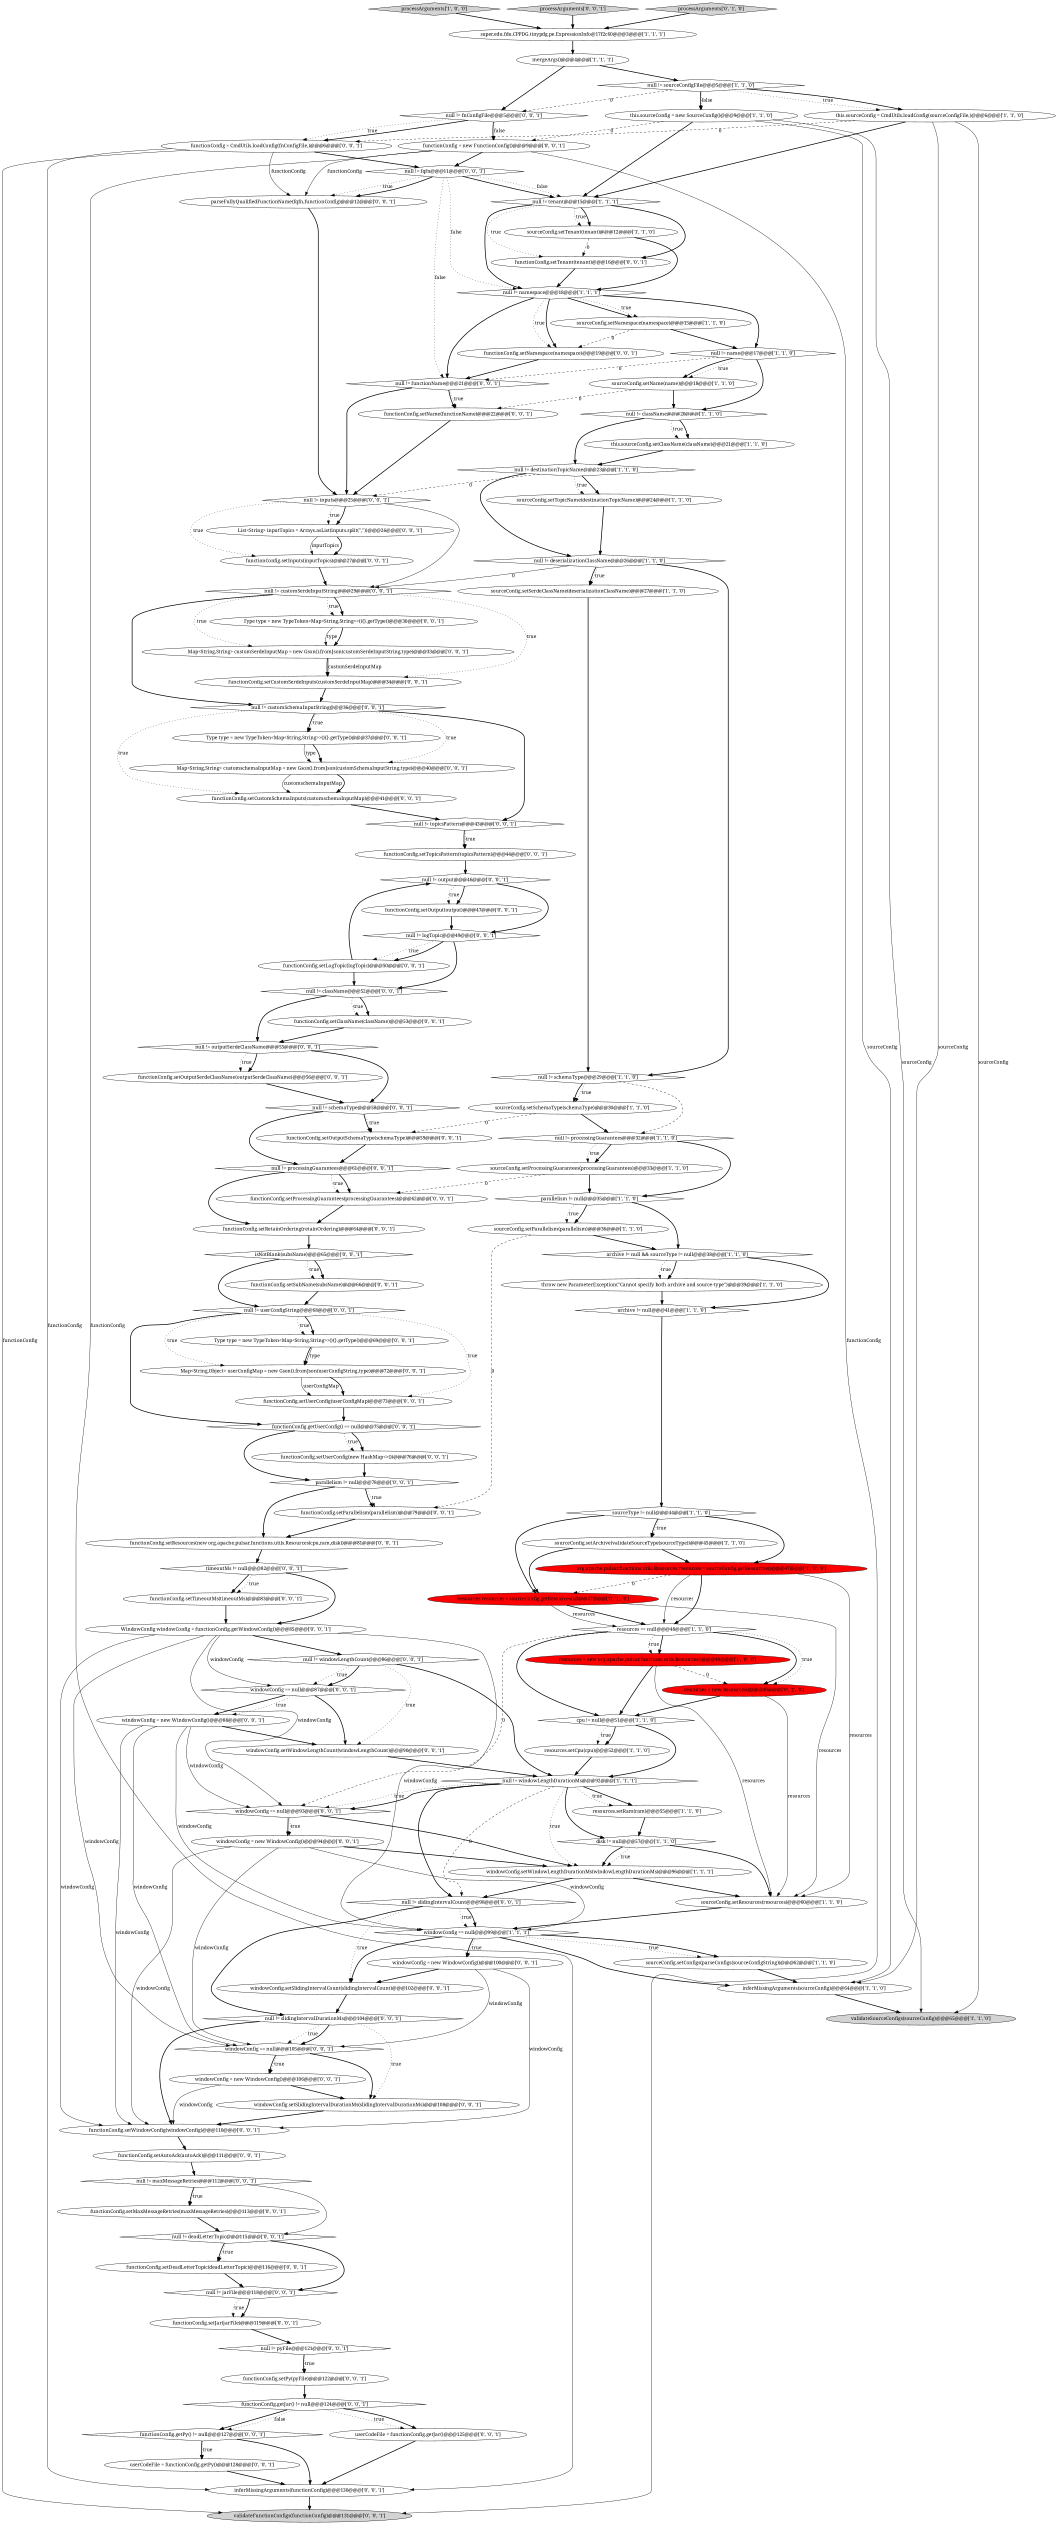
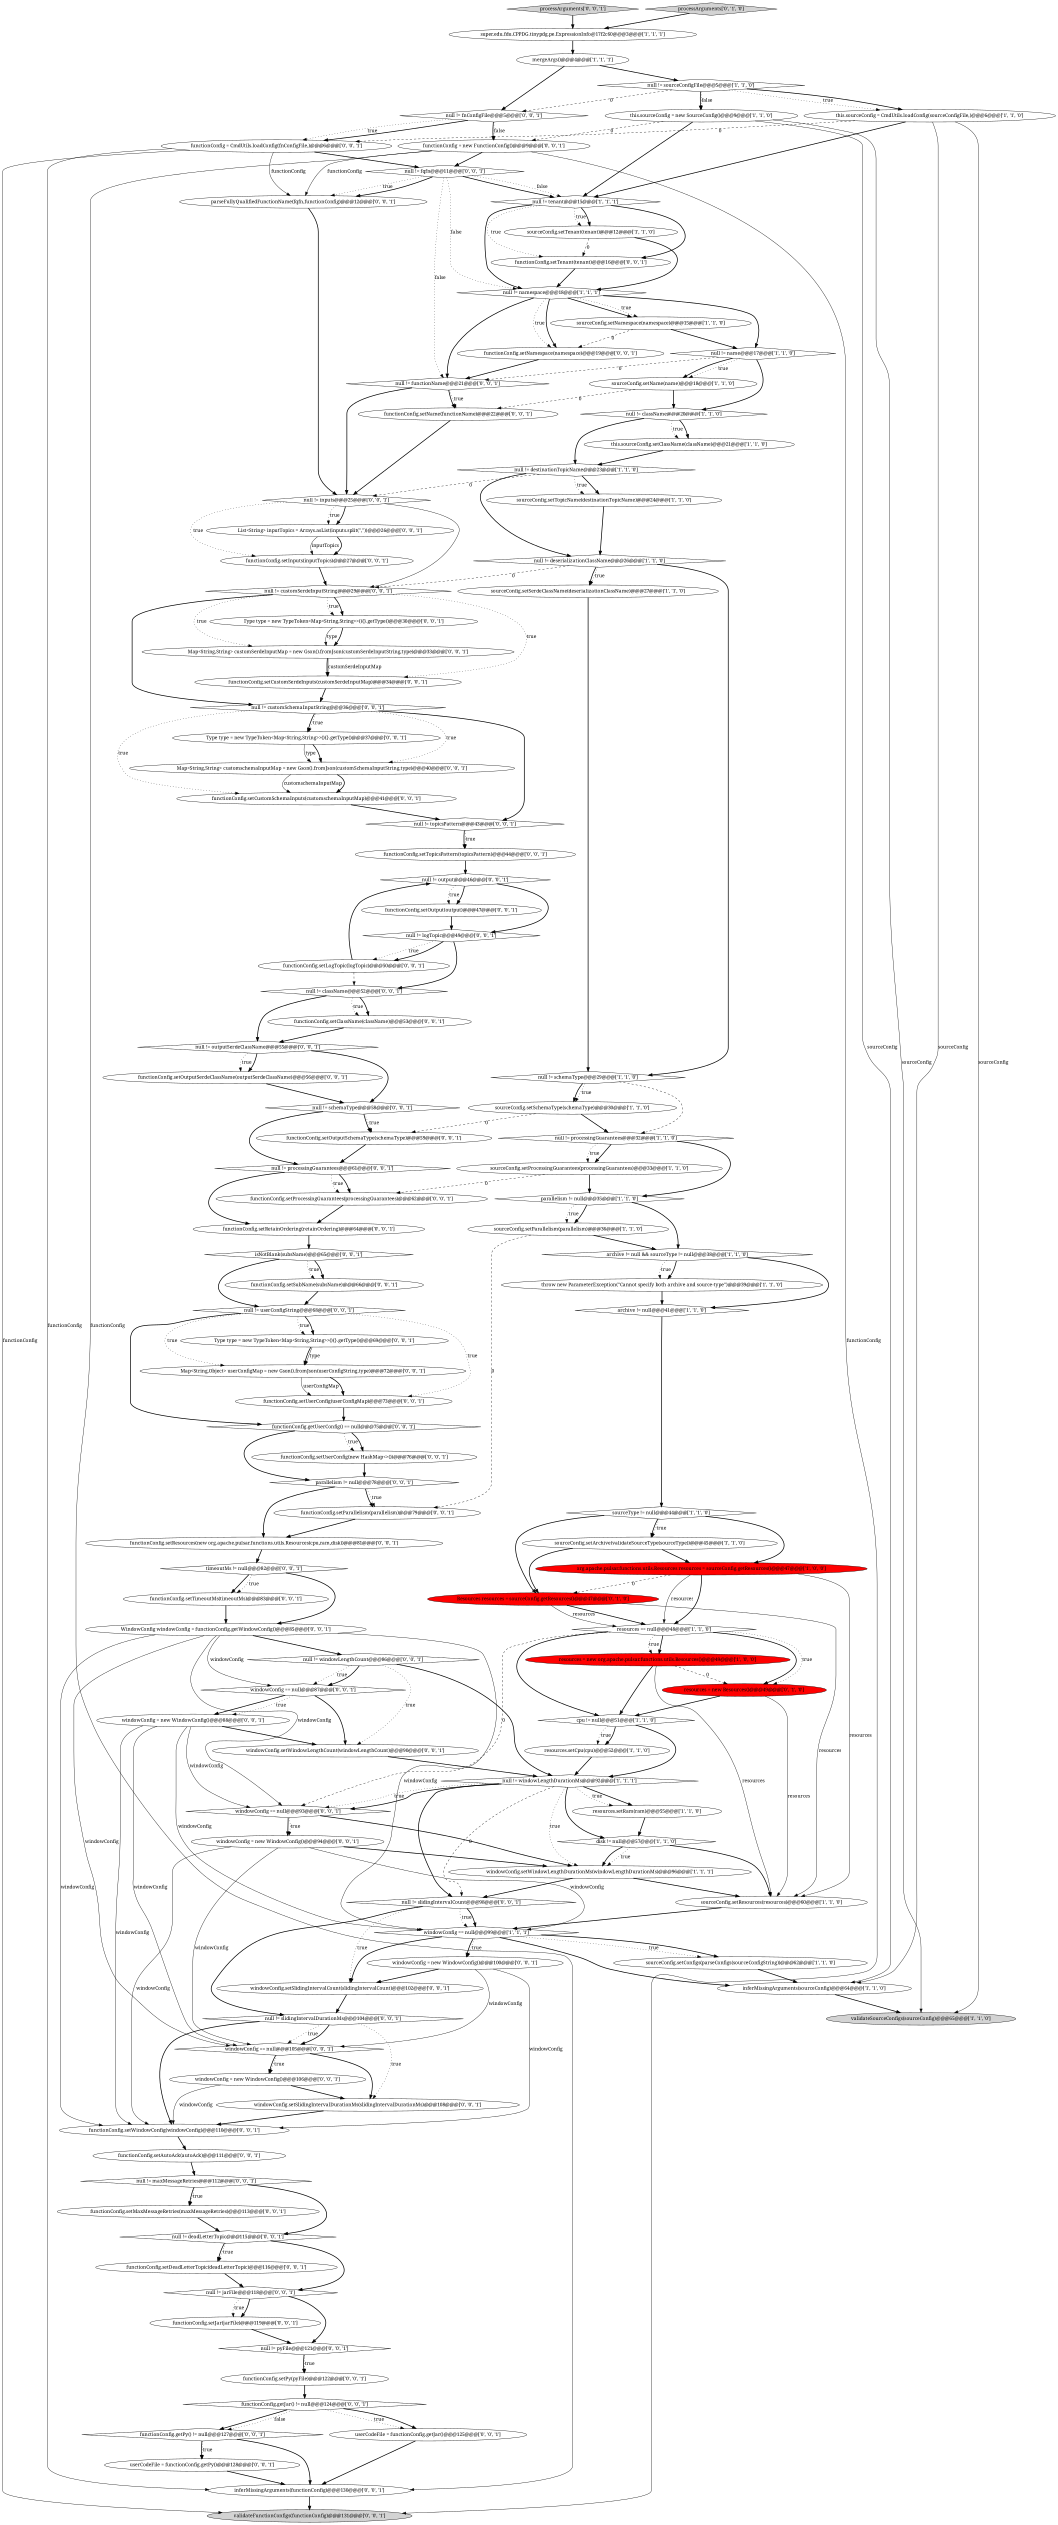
node "processArguments['1', '0', '0']": removed
edge "null != deserializationClassName@@@26@@@['1', '1', '0']" -> "null != customSerdeInputString@@@29@@@['0', '0', '1']": style solid -> dashed
edge "functionConfig.setLogTopic(logTopic)@@@50@@@['0', '0', '1']" -> "null != className@@@52@@@['0', '0', '1']": style bold -> dashed
edge "null != maxMessageRetries@@@112@@@['0', '0', '1']" -> "null != deadLetterTopic@@@115@@@['0', '0', '1']": style solid -> bold
edge "null != jarFile@@@118@@@['0', '0', '1']" -> "null != pyFile@@@121@@@['0', '0', '1']": added
